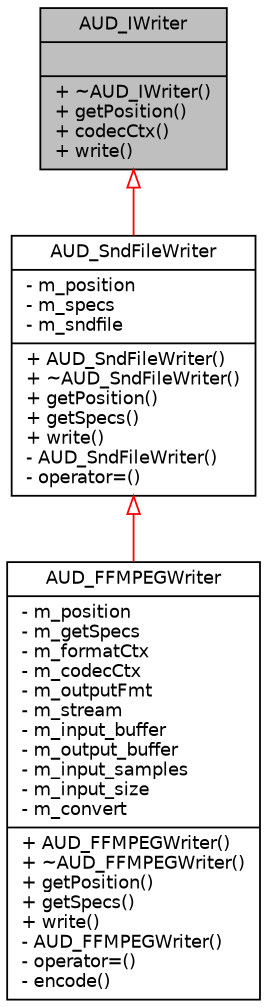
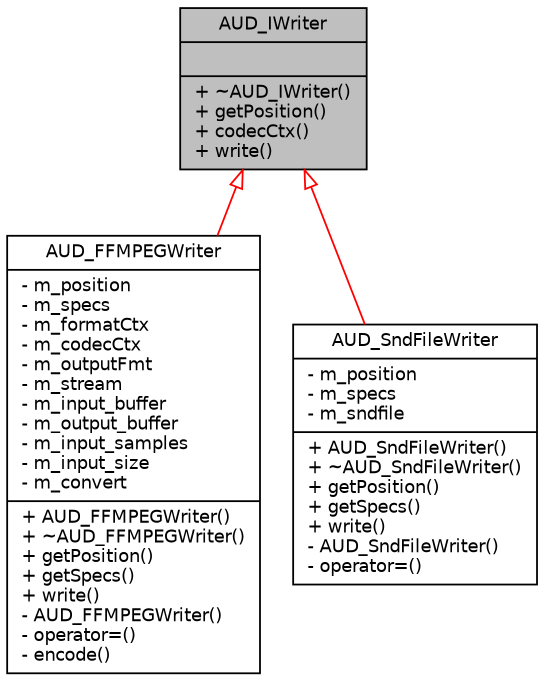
edge "AUD_FFMPEGWriter" -> "AUD_SndFileWriter": now "AUD_FFMPEGWriter" -> "AUD_IWriter"
node "AUD_FFMPEGWriter": text "- m_getSpecs" -> "- m_specs"
